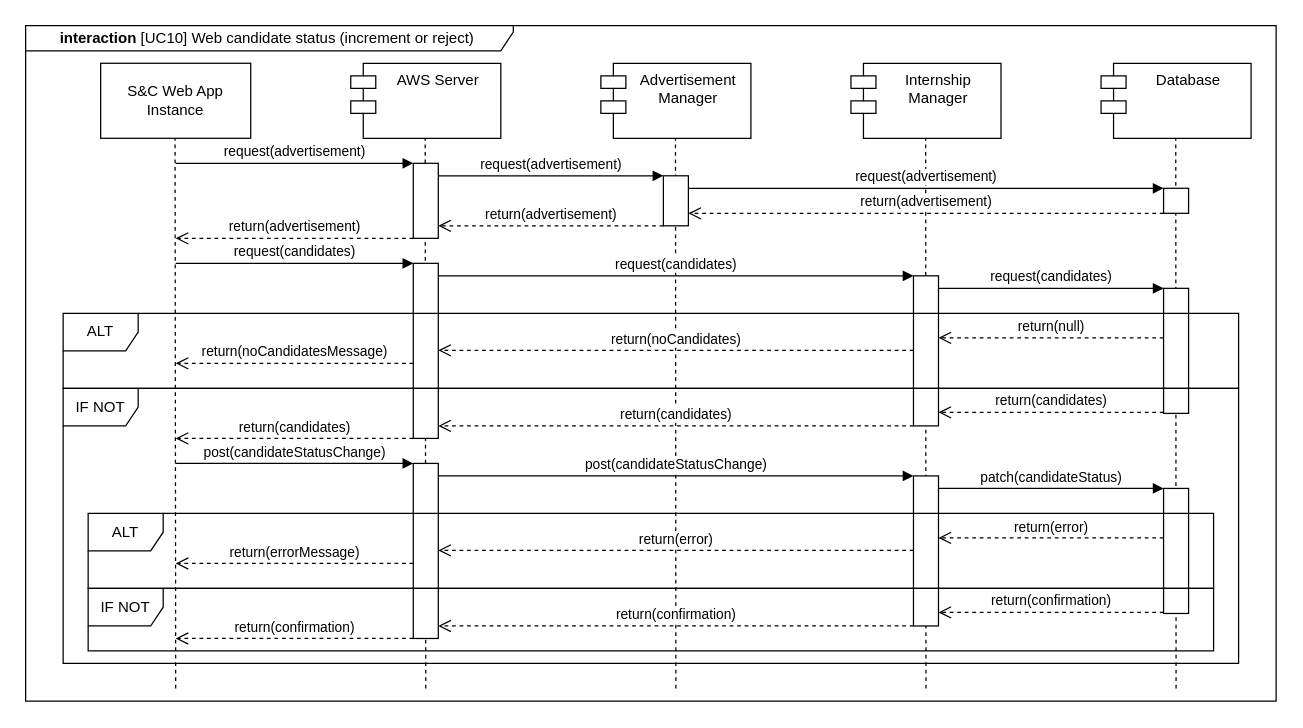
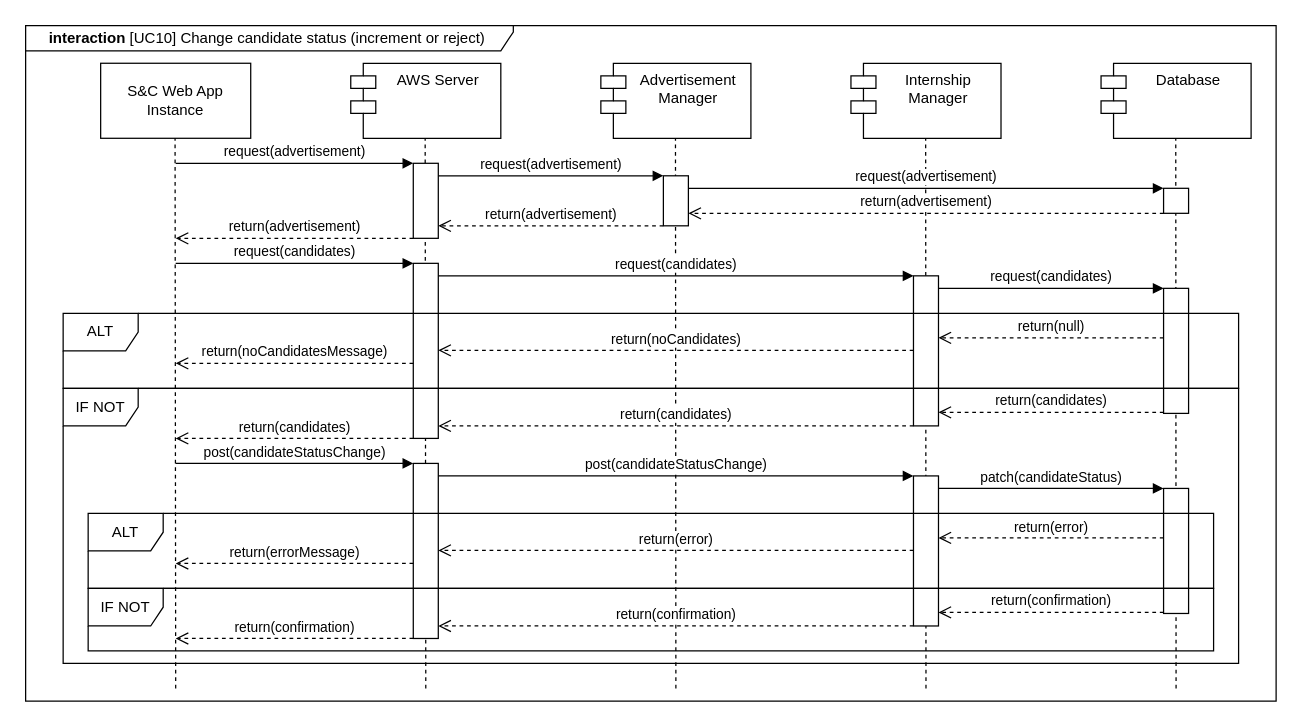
node "interaction [UC10] Web candidate status (increment or reject)": label "interaction [UC10] Web candidate status (increment or reject)" -> "interaction [UC10] Change candidate status (increment or reject)"
